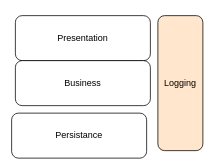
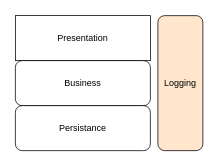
node "Presentation": shape rounded rectangle -> rectangle
node "Persistance": moved (79, 135) -> (83, 128)
